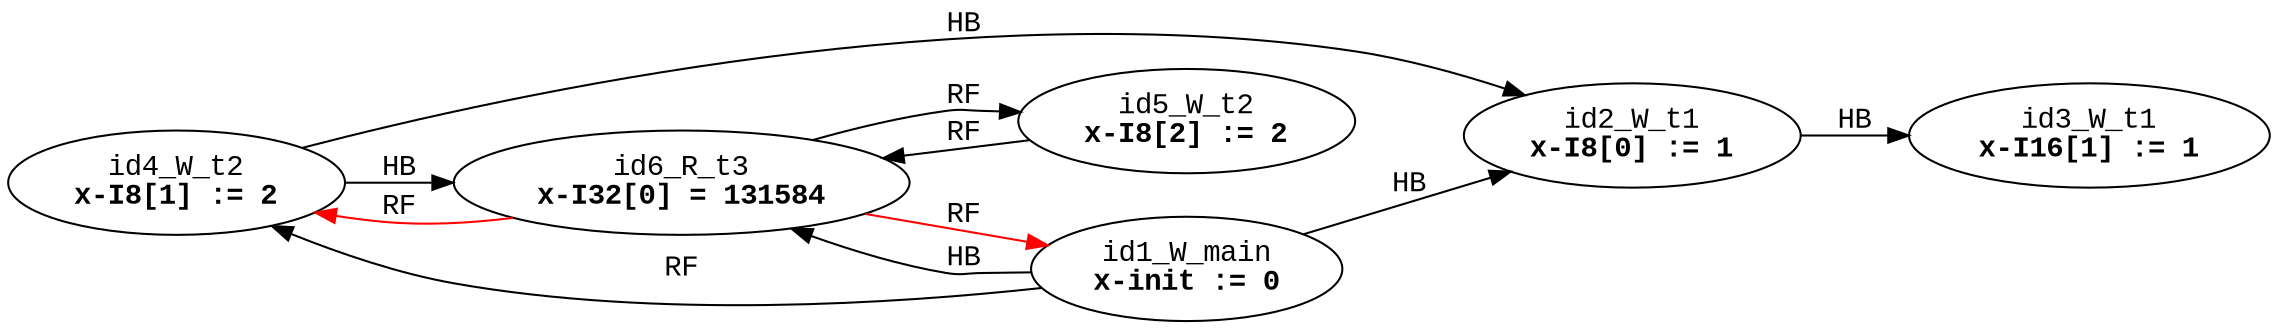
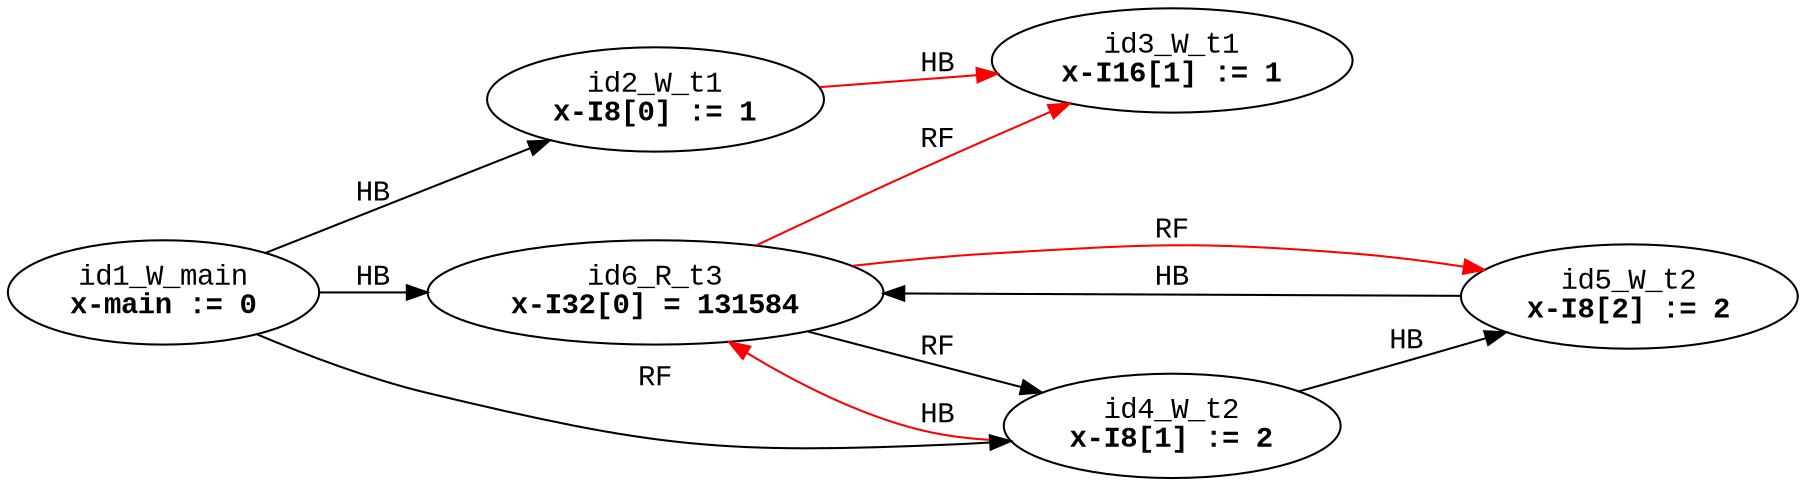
edge "id4_W_t2" -> "id2_W_t1": now "id4_W_t2" -> "id5_W_t2"
edge "id6_R_t3" -> "id5_W_t2": color black -> red
edge "id5_W_t2" -> "id6_R_t3": label "RF" -> "HB"
edge "id2_W_t1" -> "id3_W_t1": color black -> red
edge "id4_W_t2" -> "id6_R_t3": color black -> red
edge "id6_R_t3" -> "id4_W_t2": color red -> black
edge "id6_R_t3" -> "id1_W_main": now "id6_R_t3" -> "id3_W_t1"
node "id1_W_main": text "x-init := 0" -> "x-main := 0"
